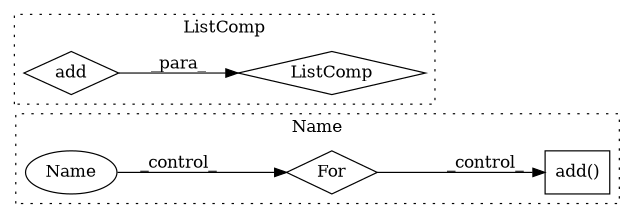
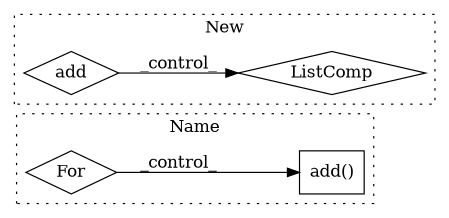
cluster "ListComp": label "ListComp" -> "New"
edge "add" -> "ListComp": label "_para_" -> "_control_"
node "Name": removed
